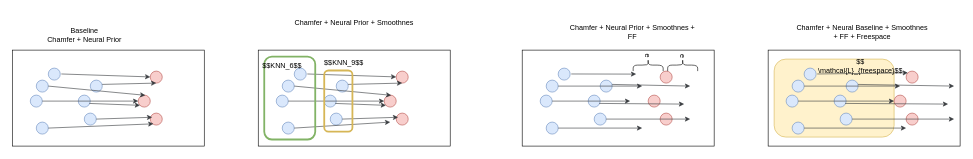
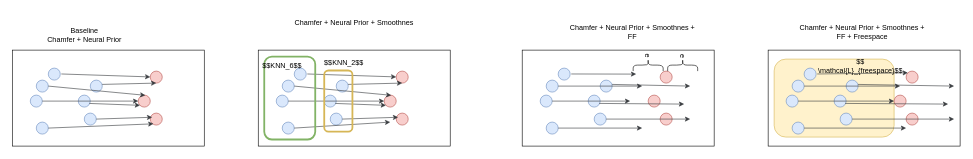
node "Chamfer + Neural Baseline + Smoothnes + FF + Freespace": label "Chamfer + Neural Baseline + Smoothnes + FF + Freespace" -> "Chamfer + Neural Prior + Smoothnes + FF + Freespace"
node "$$KNN_9$$": label "$$KNN_9$$" -> "$$KNN_2$$"
